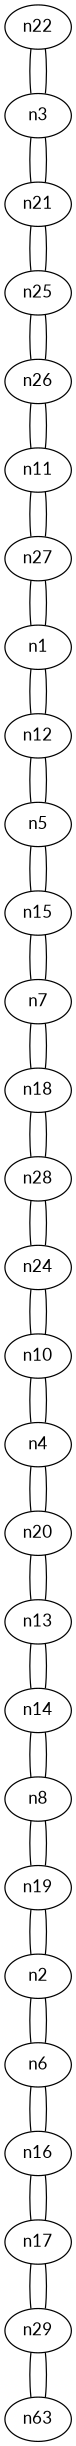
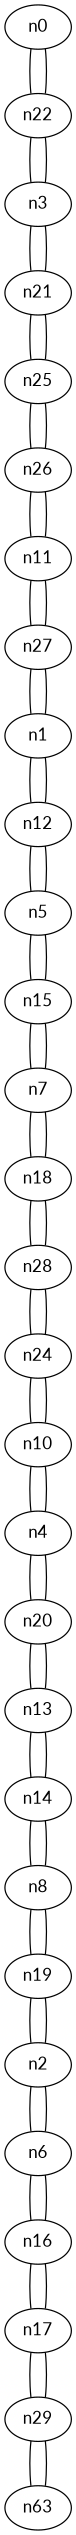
node "n0": added
